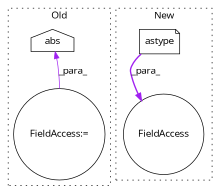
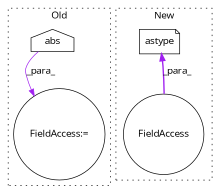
edge "FieldAccess:=" -> "abs": reversed
edge "astype" -> "FieldAccess": reversed
